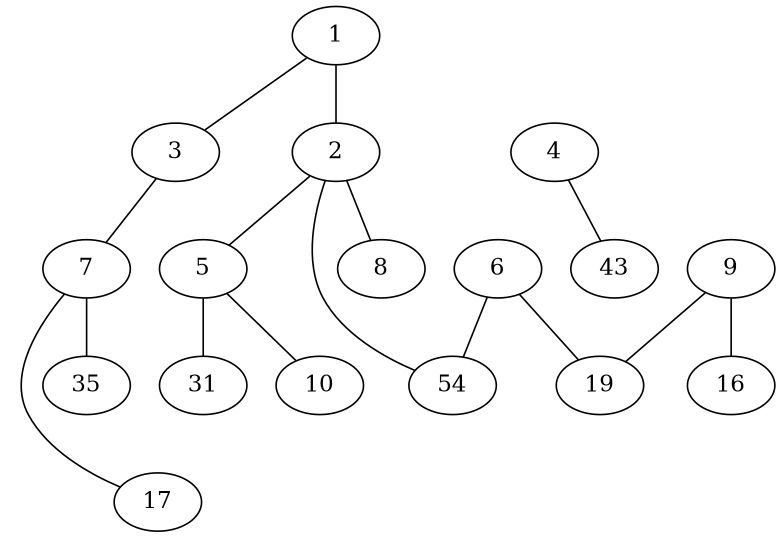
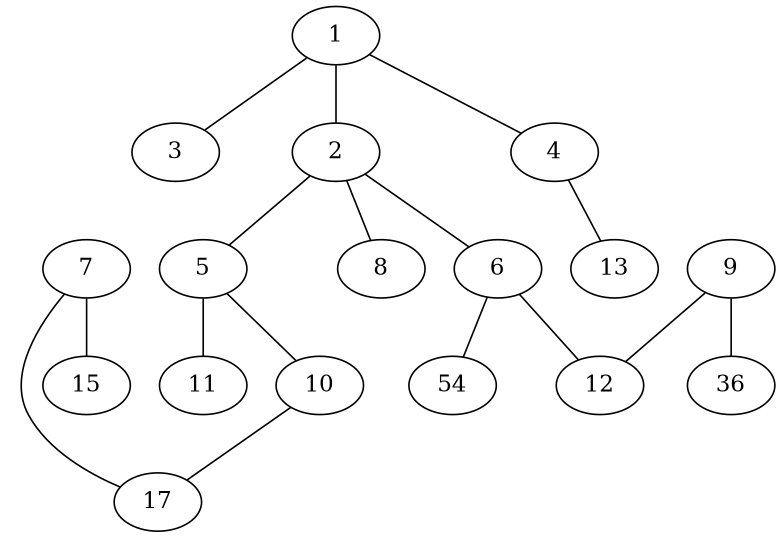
edge "1" -- "4": added
edge "3" -- "7": removed
node "43": label "43" -> "13"
edge "2" -- "54": now "2" -- "6"
node "35": label "35" -> "15"
node "31": label "31" -> "11"
node "19": label "19" -> "12"
node "16": label "16" -> "36"
edge "10" -- "17": added
